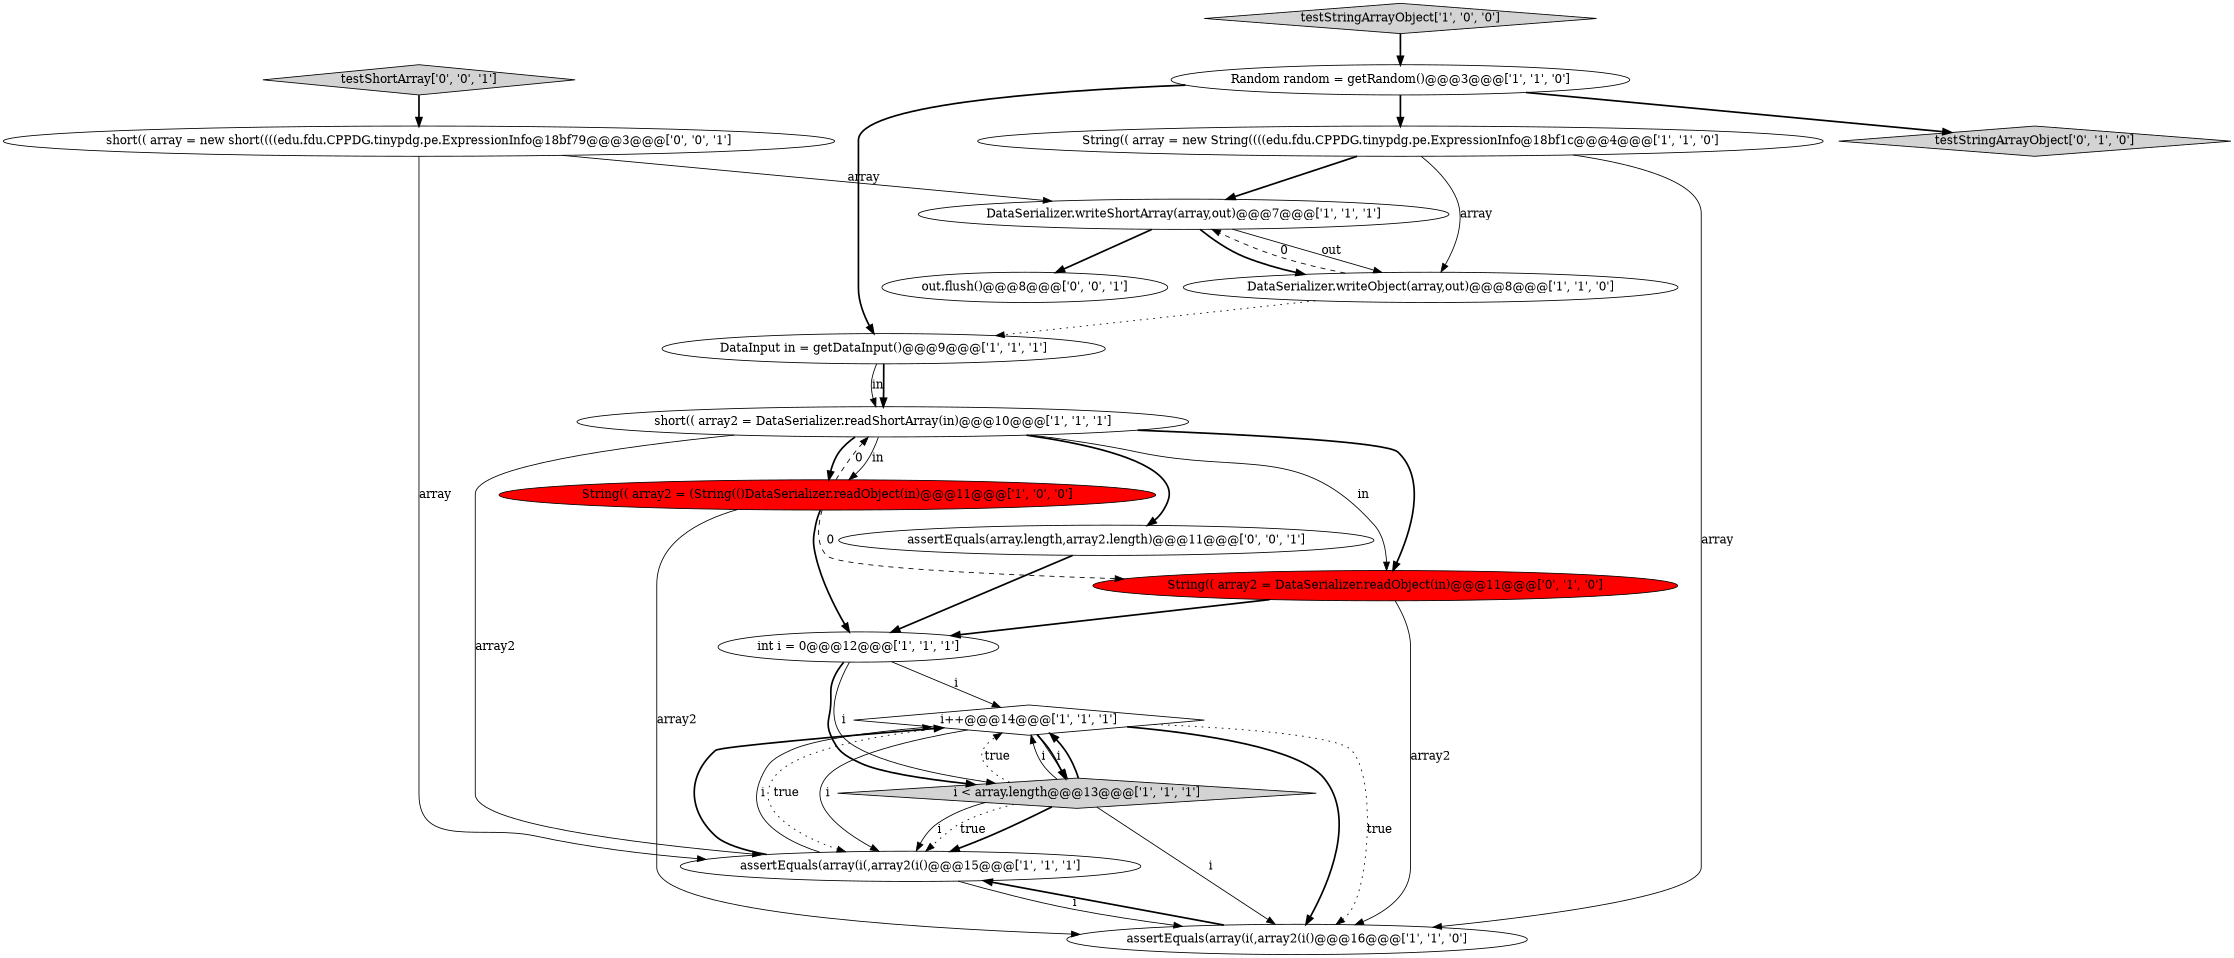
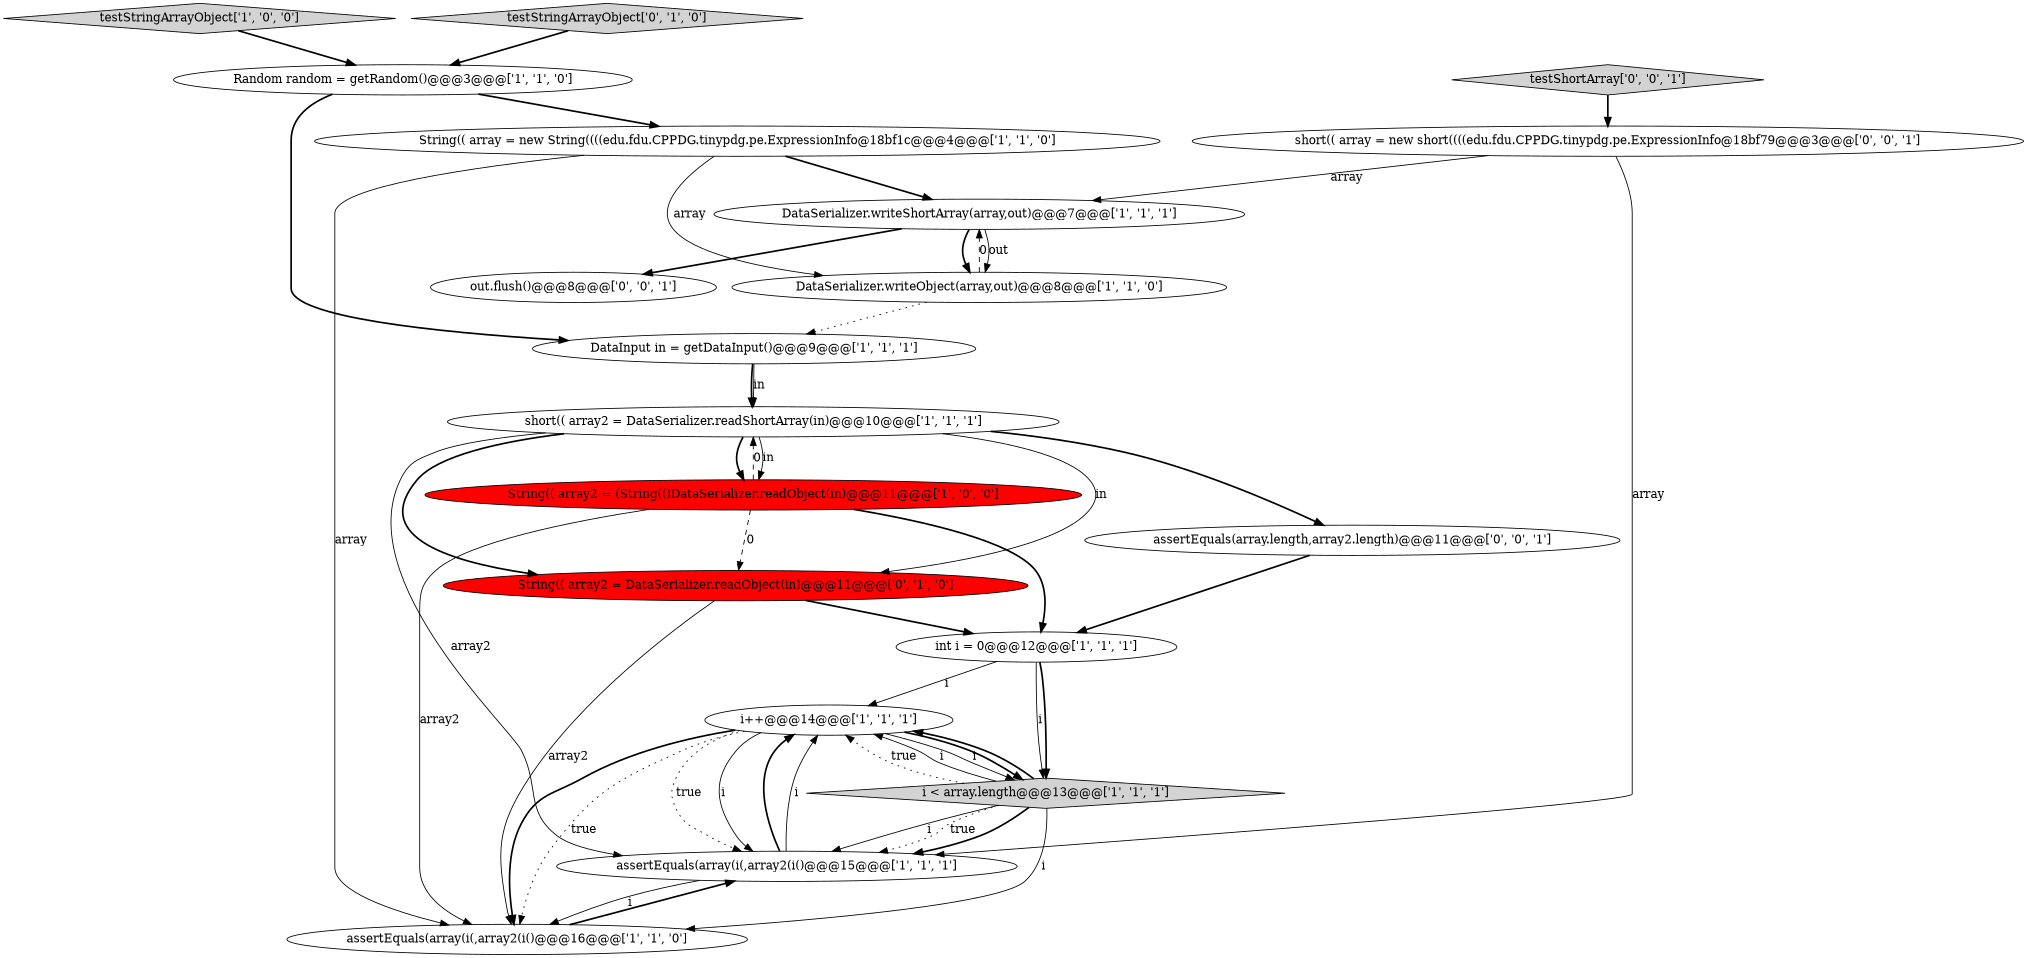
edge "Random random = getRandom()@@@3@@@['1', '1', '0']" -> "testStringArrayObject['0', '1', '0']": reversed
node "i++@@@14@@@['1', '1', '1']": shape diamond -> ellipse
